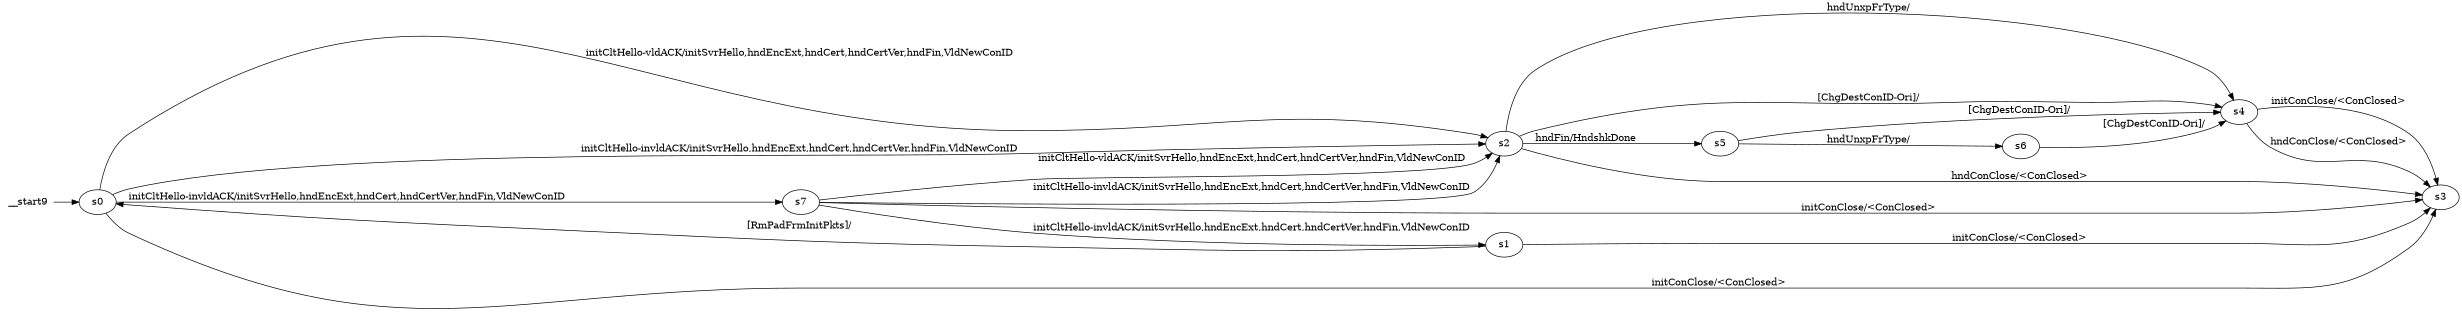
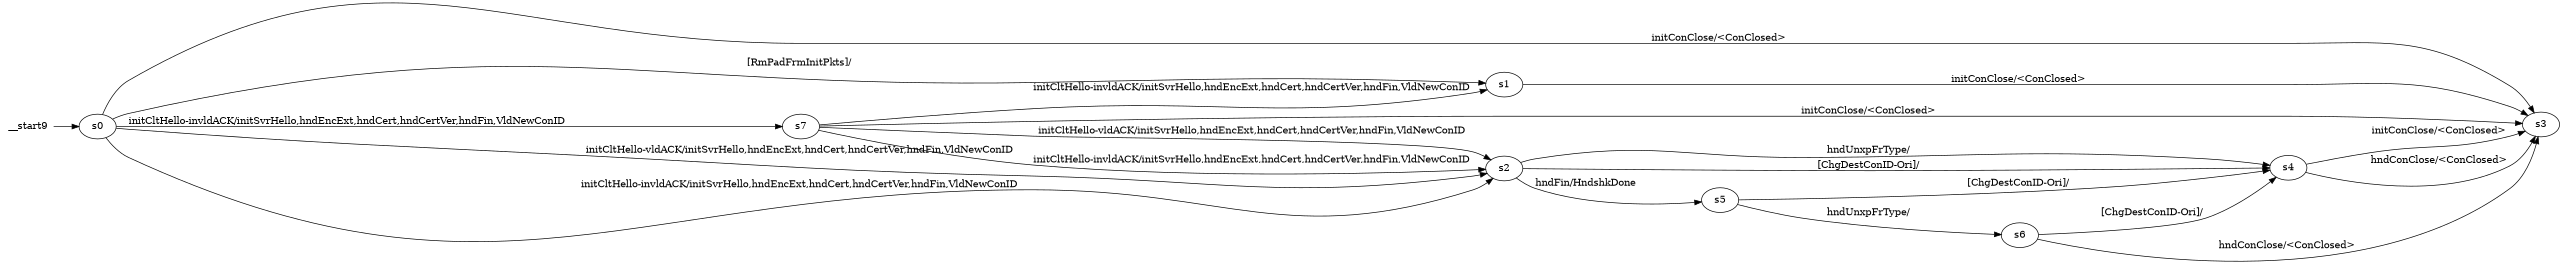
edge "s2" -> "s3": now "s6" -> "s3"
edge "s1" -> "s0": reversed
